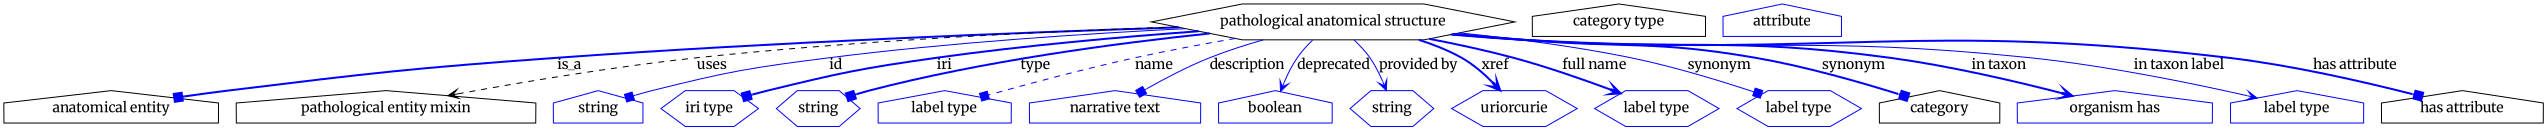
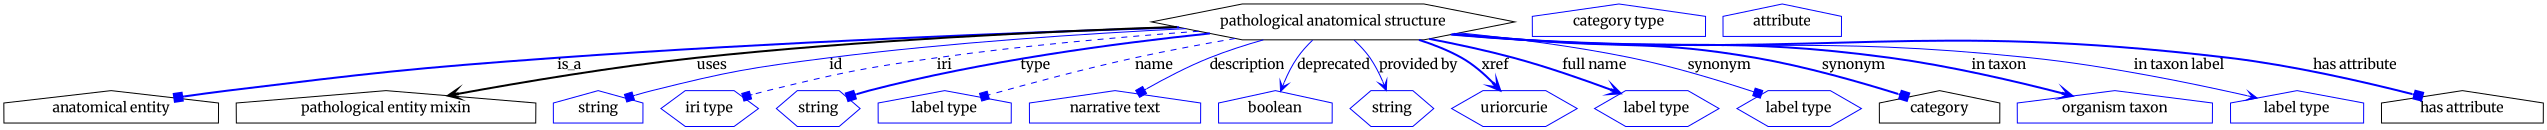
node "category type": color black -> blue
edge "pathological anatomical structure" -> "pathological entity mixin": style dashed -> bold
edge "pathological anatomical structure" -> "iri type": style bold -> dashed
node "organism has": label "organism has" -> "organism taxon"
